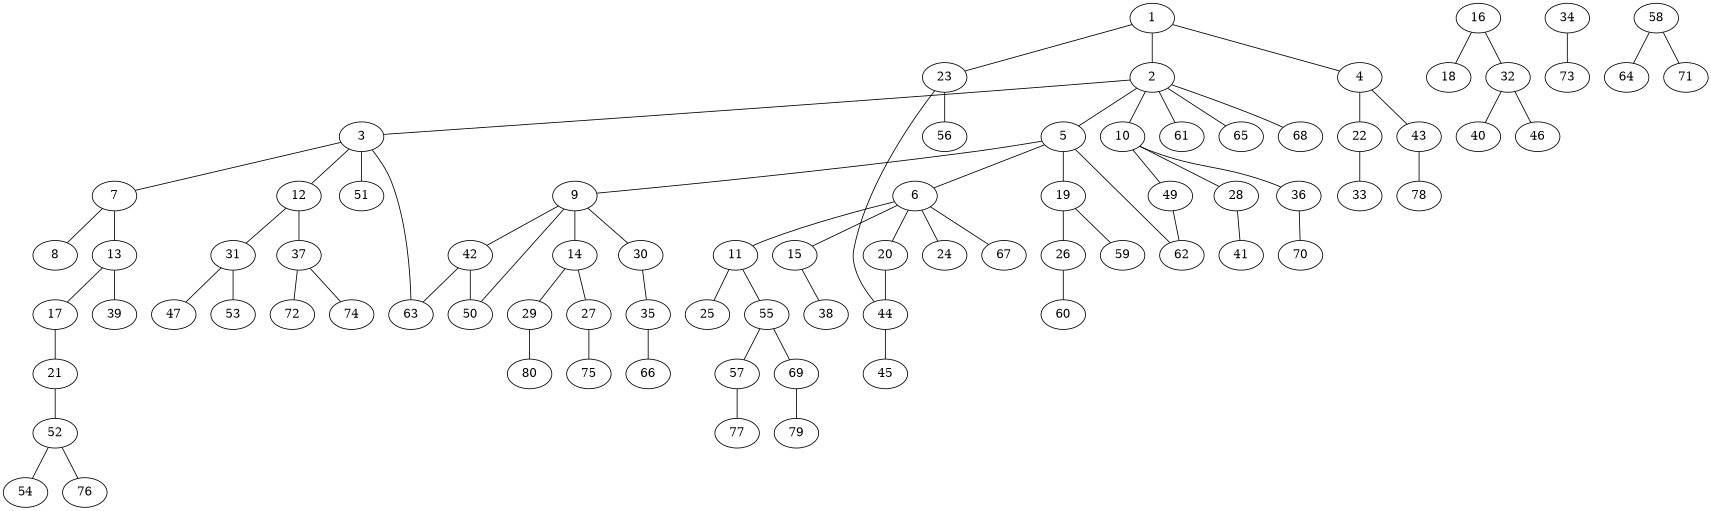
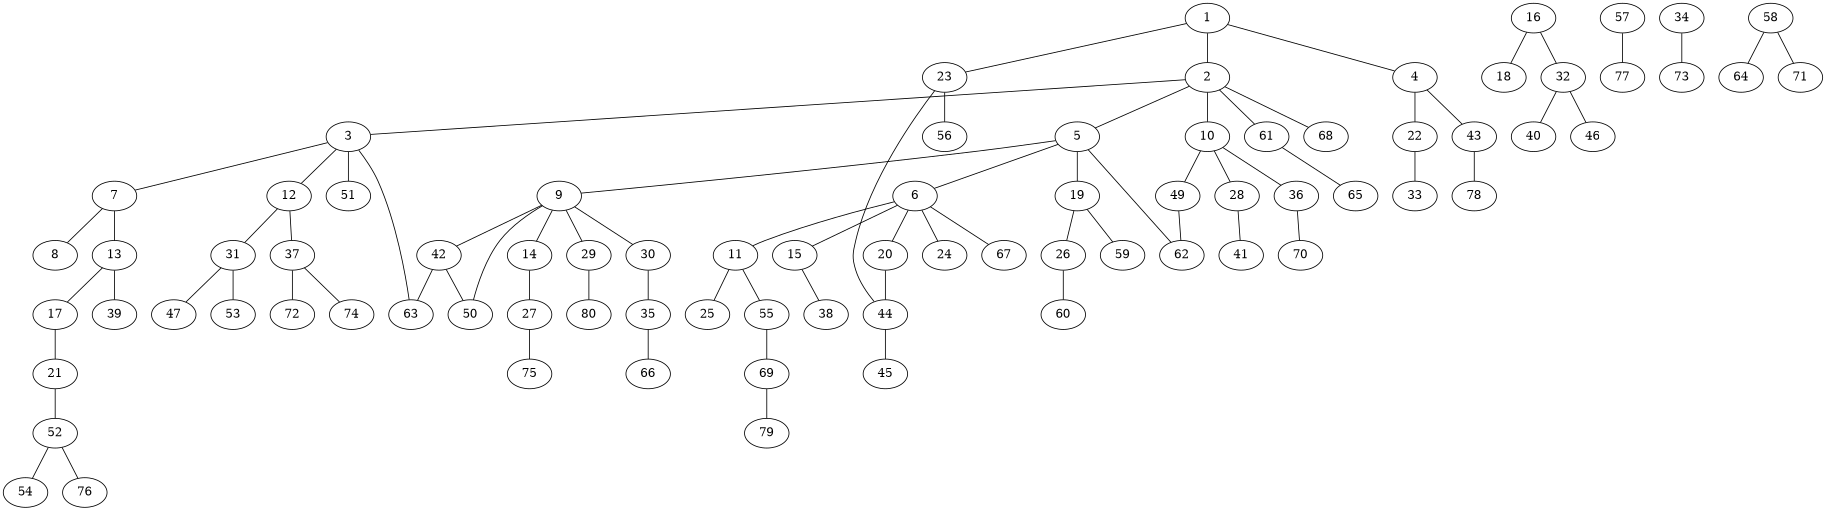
edge "2" -- "65": now "61" -- "65"
edge "14" -- "29": now "9" -- "29"
edge "55" -- "57": removed
